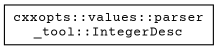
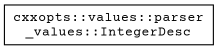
node "cxxopts::values::parser _tool::IntegerDesc": label "cxxopts::values::parser _tool::IntegerDesc" -> "cxxopts::values::parser _values::IntegerDesc"
